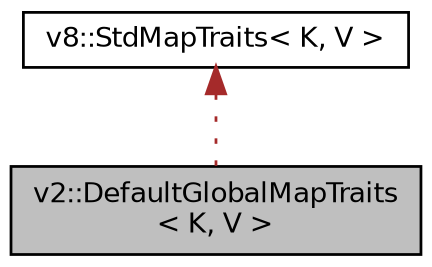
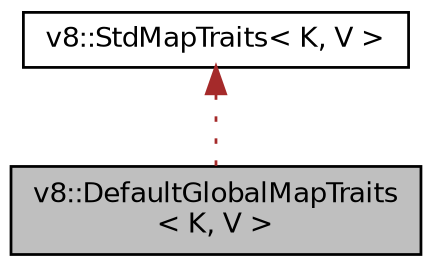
node "v2::DefaultGlobalMapTraits < K, V >": label "v2::DefaultGlobalMapTraits < K, V >" -> "v8::DefaultGlobalMapTraits < K, V >"
